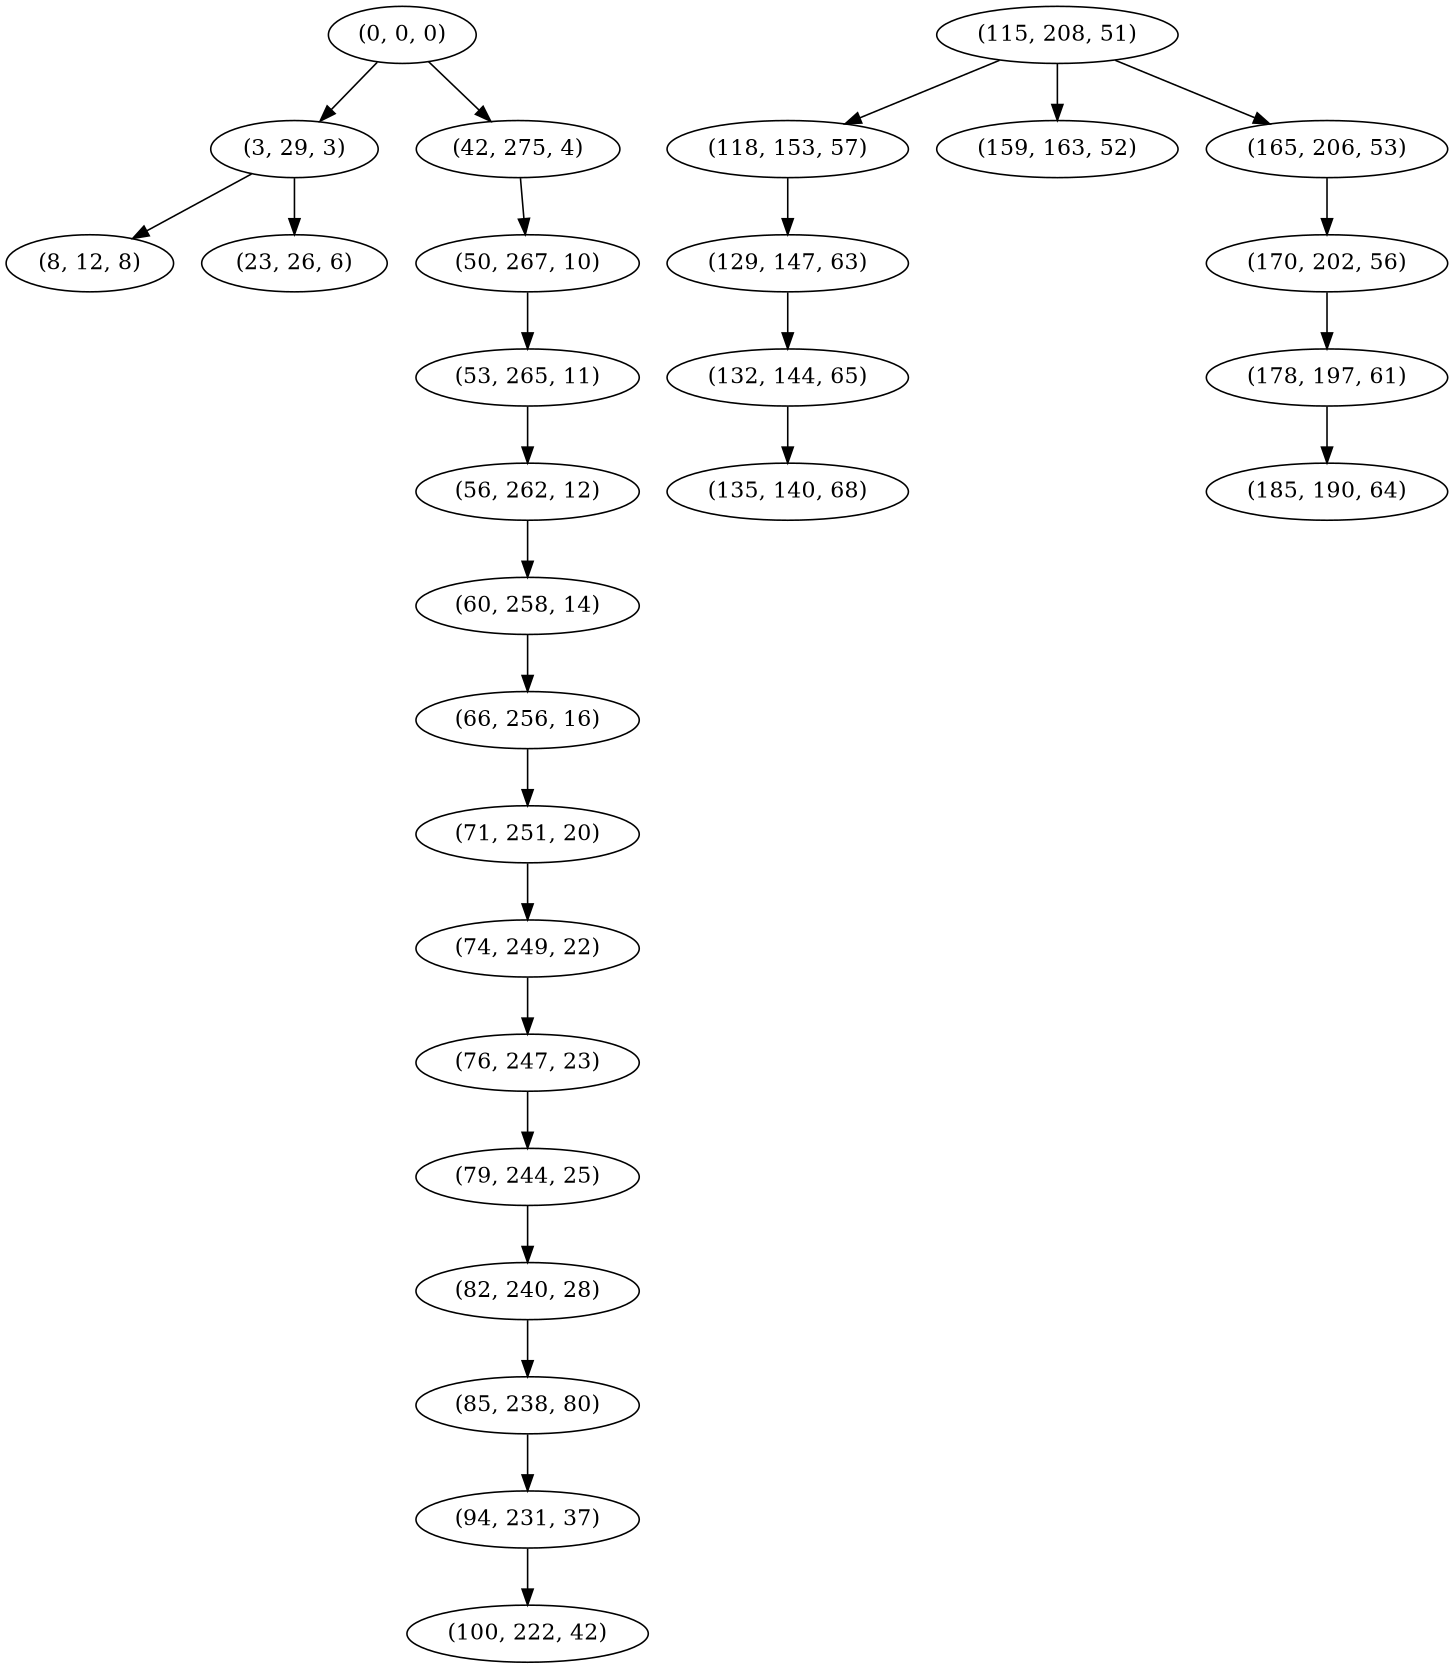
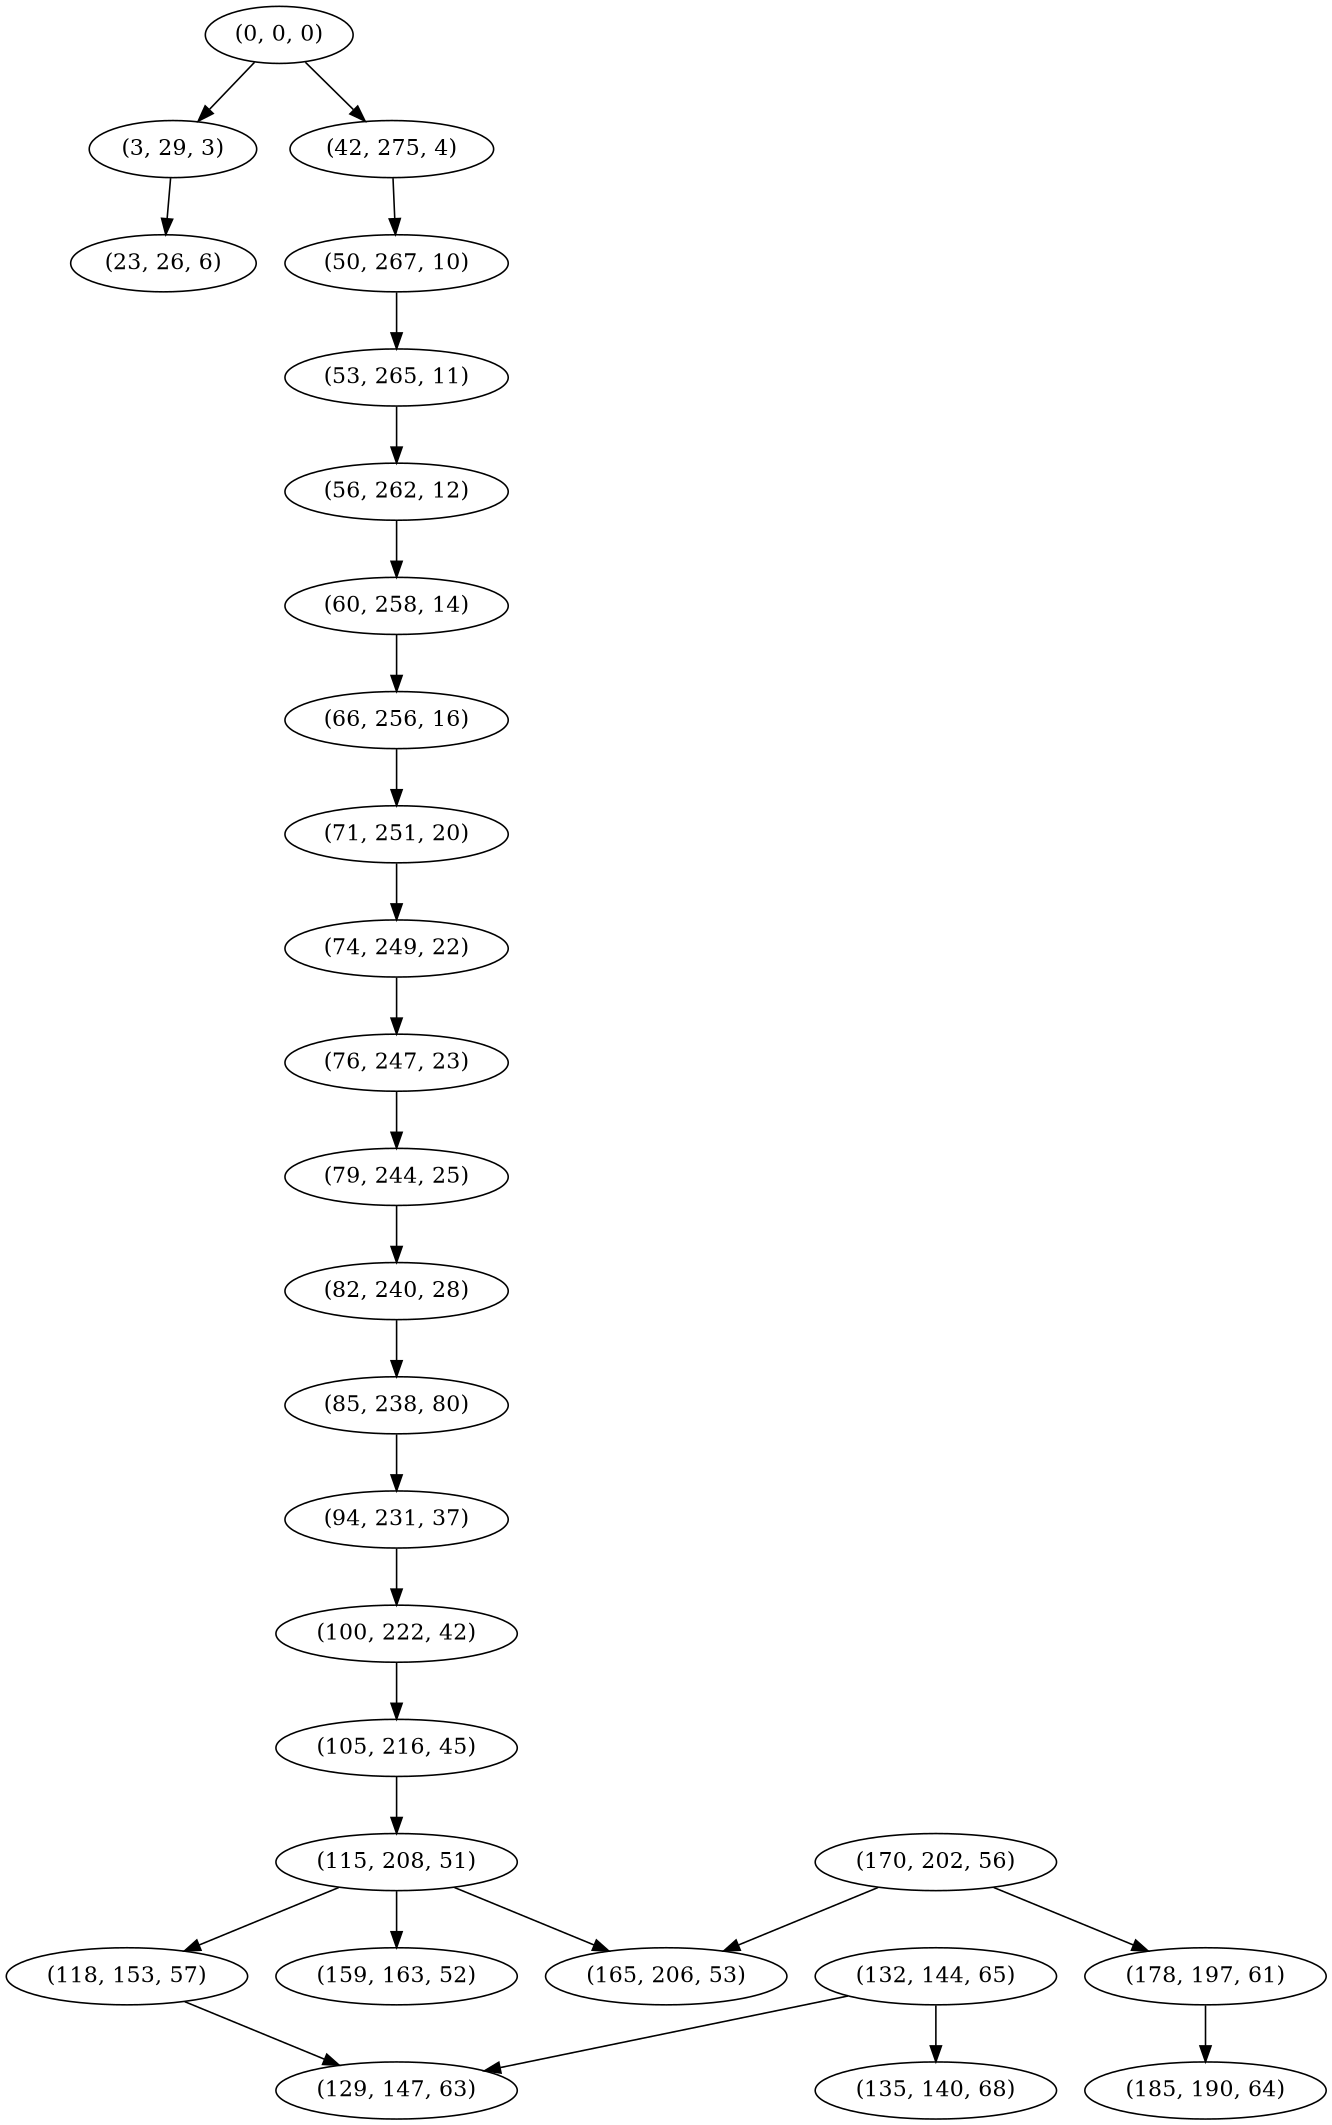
edge "(165, 206, 53)" -> "(170, 202, 56)": reversed
node "(8, 12, 8)": removed
edge "(129, 147, 63)" -> "(132, 144, 65)": reversed
node "(105, 216, 45)": added
